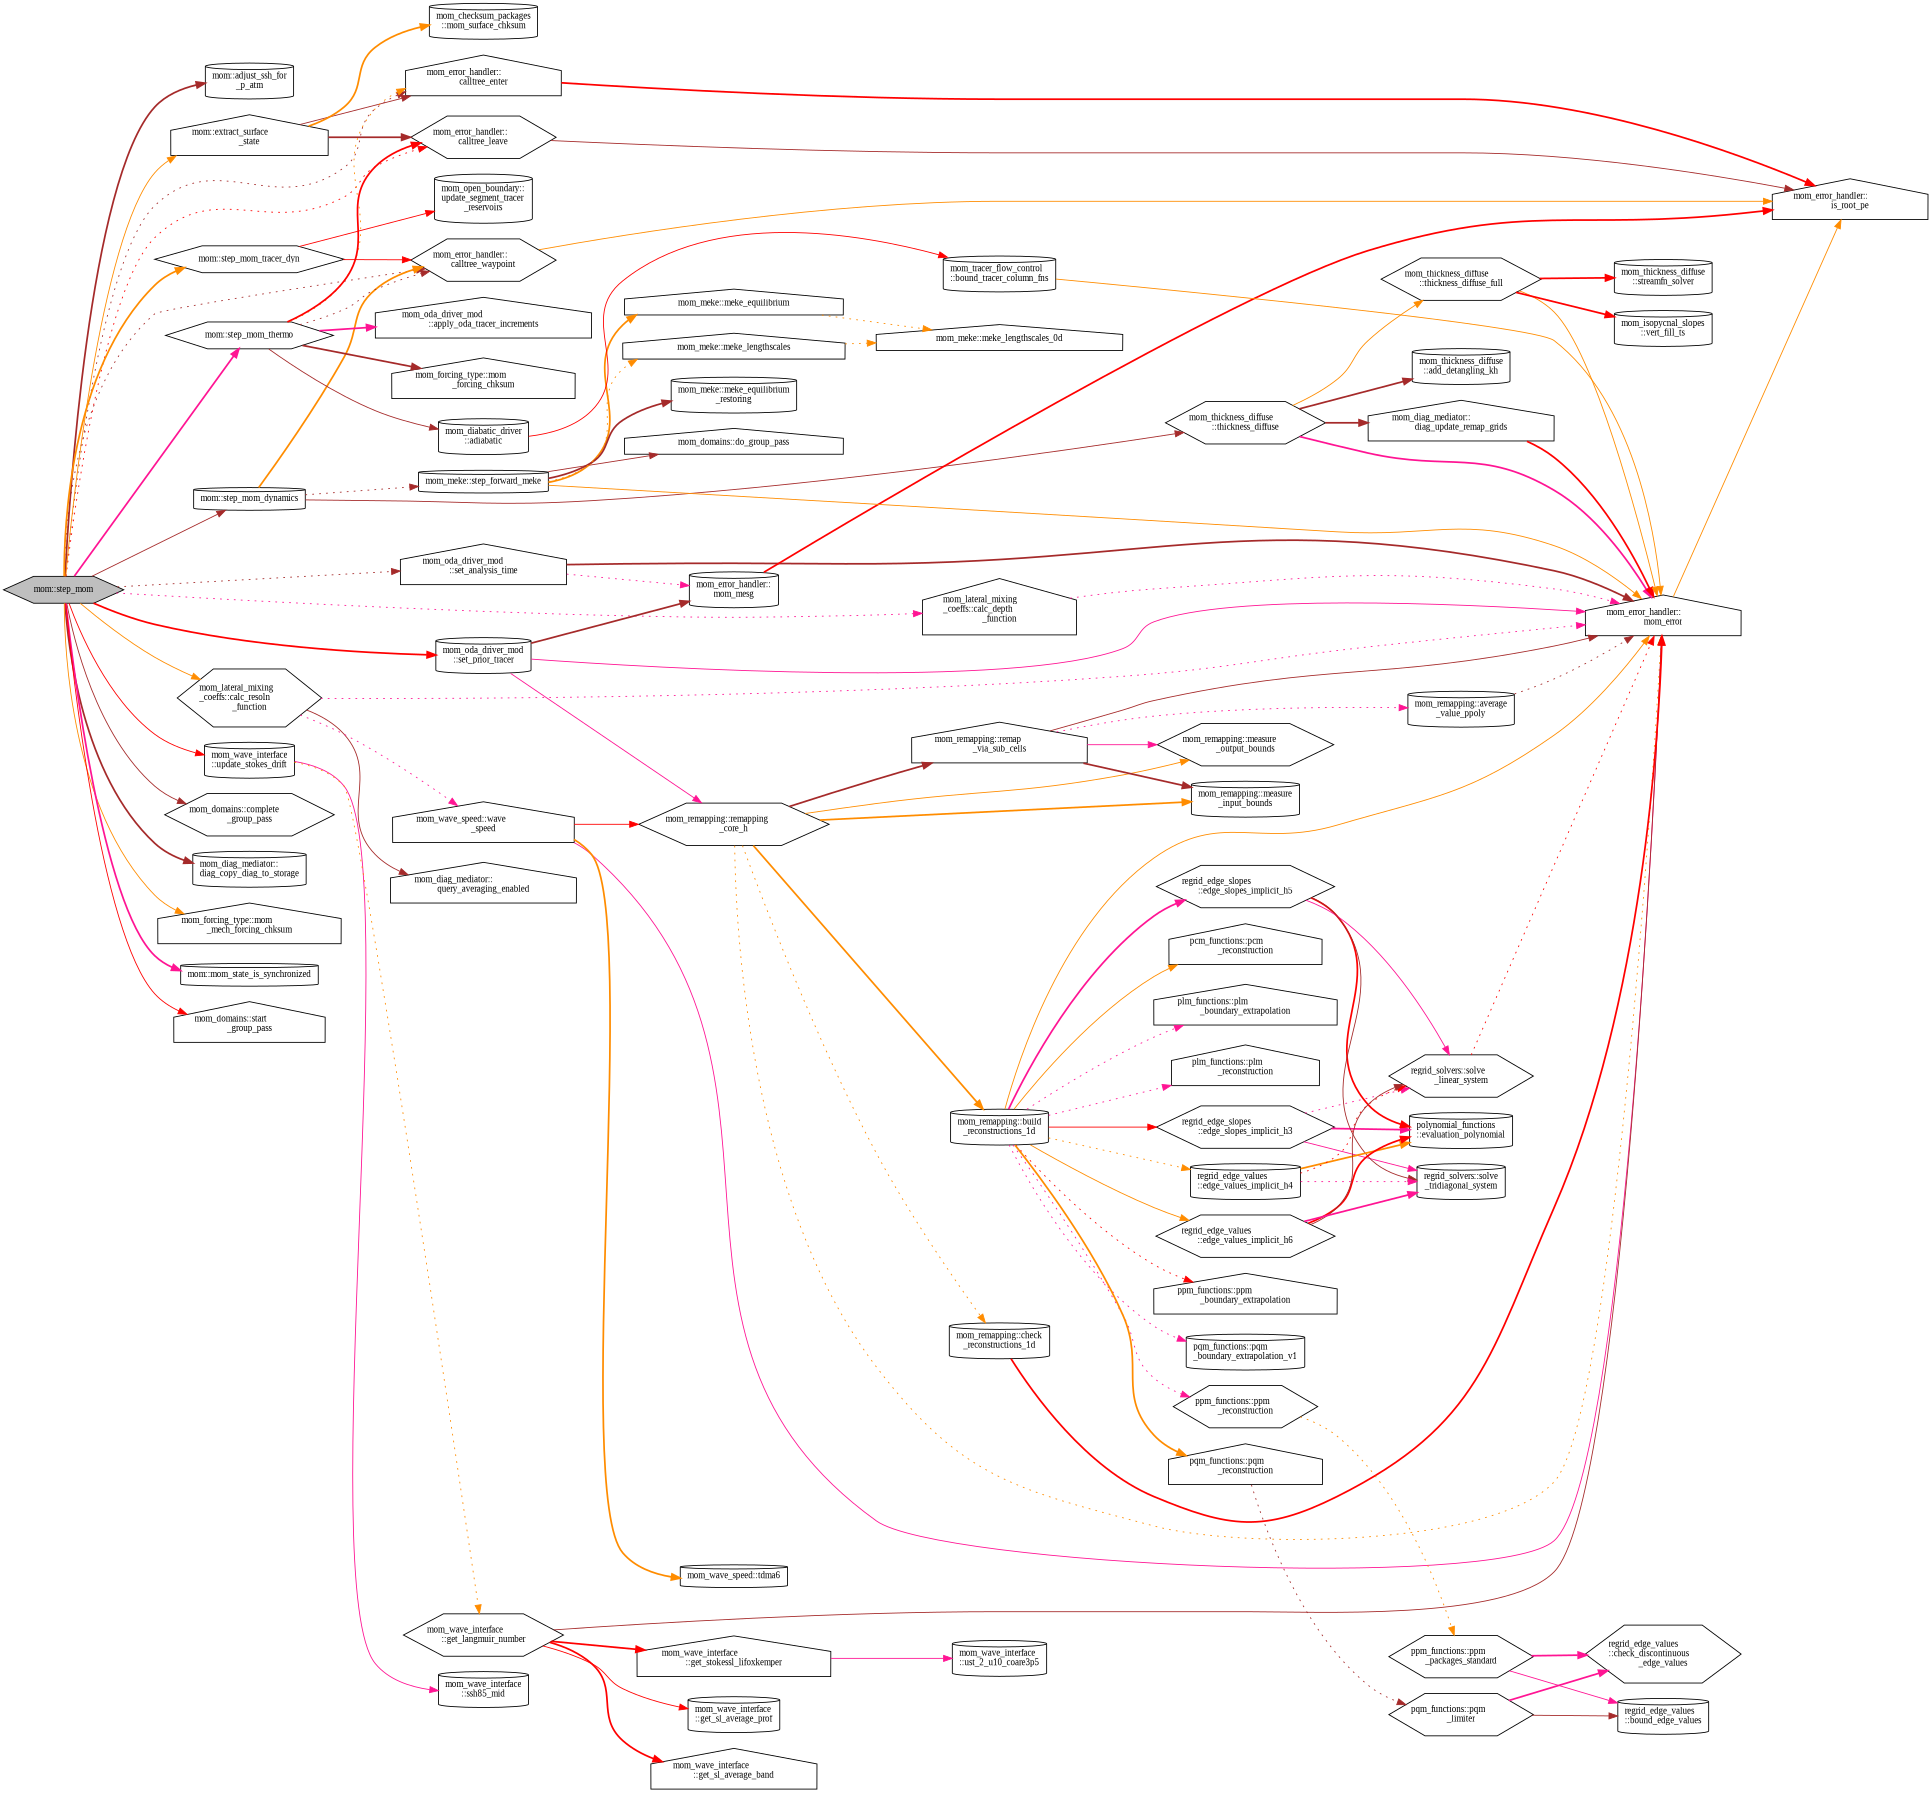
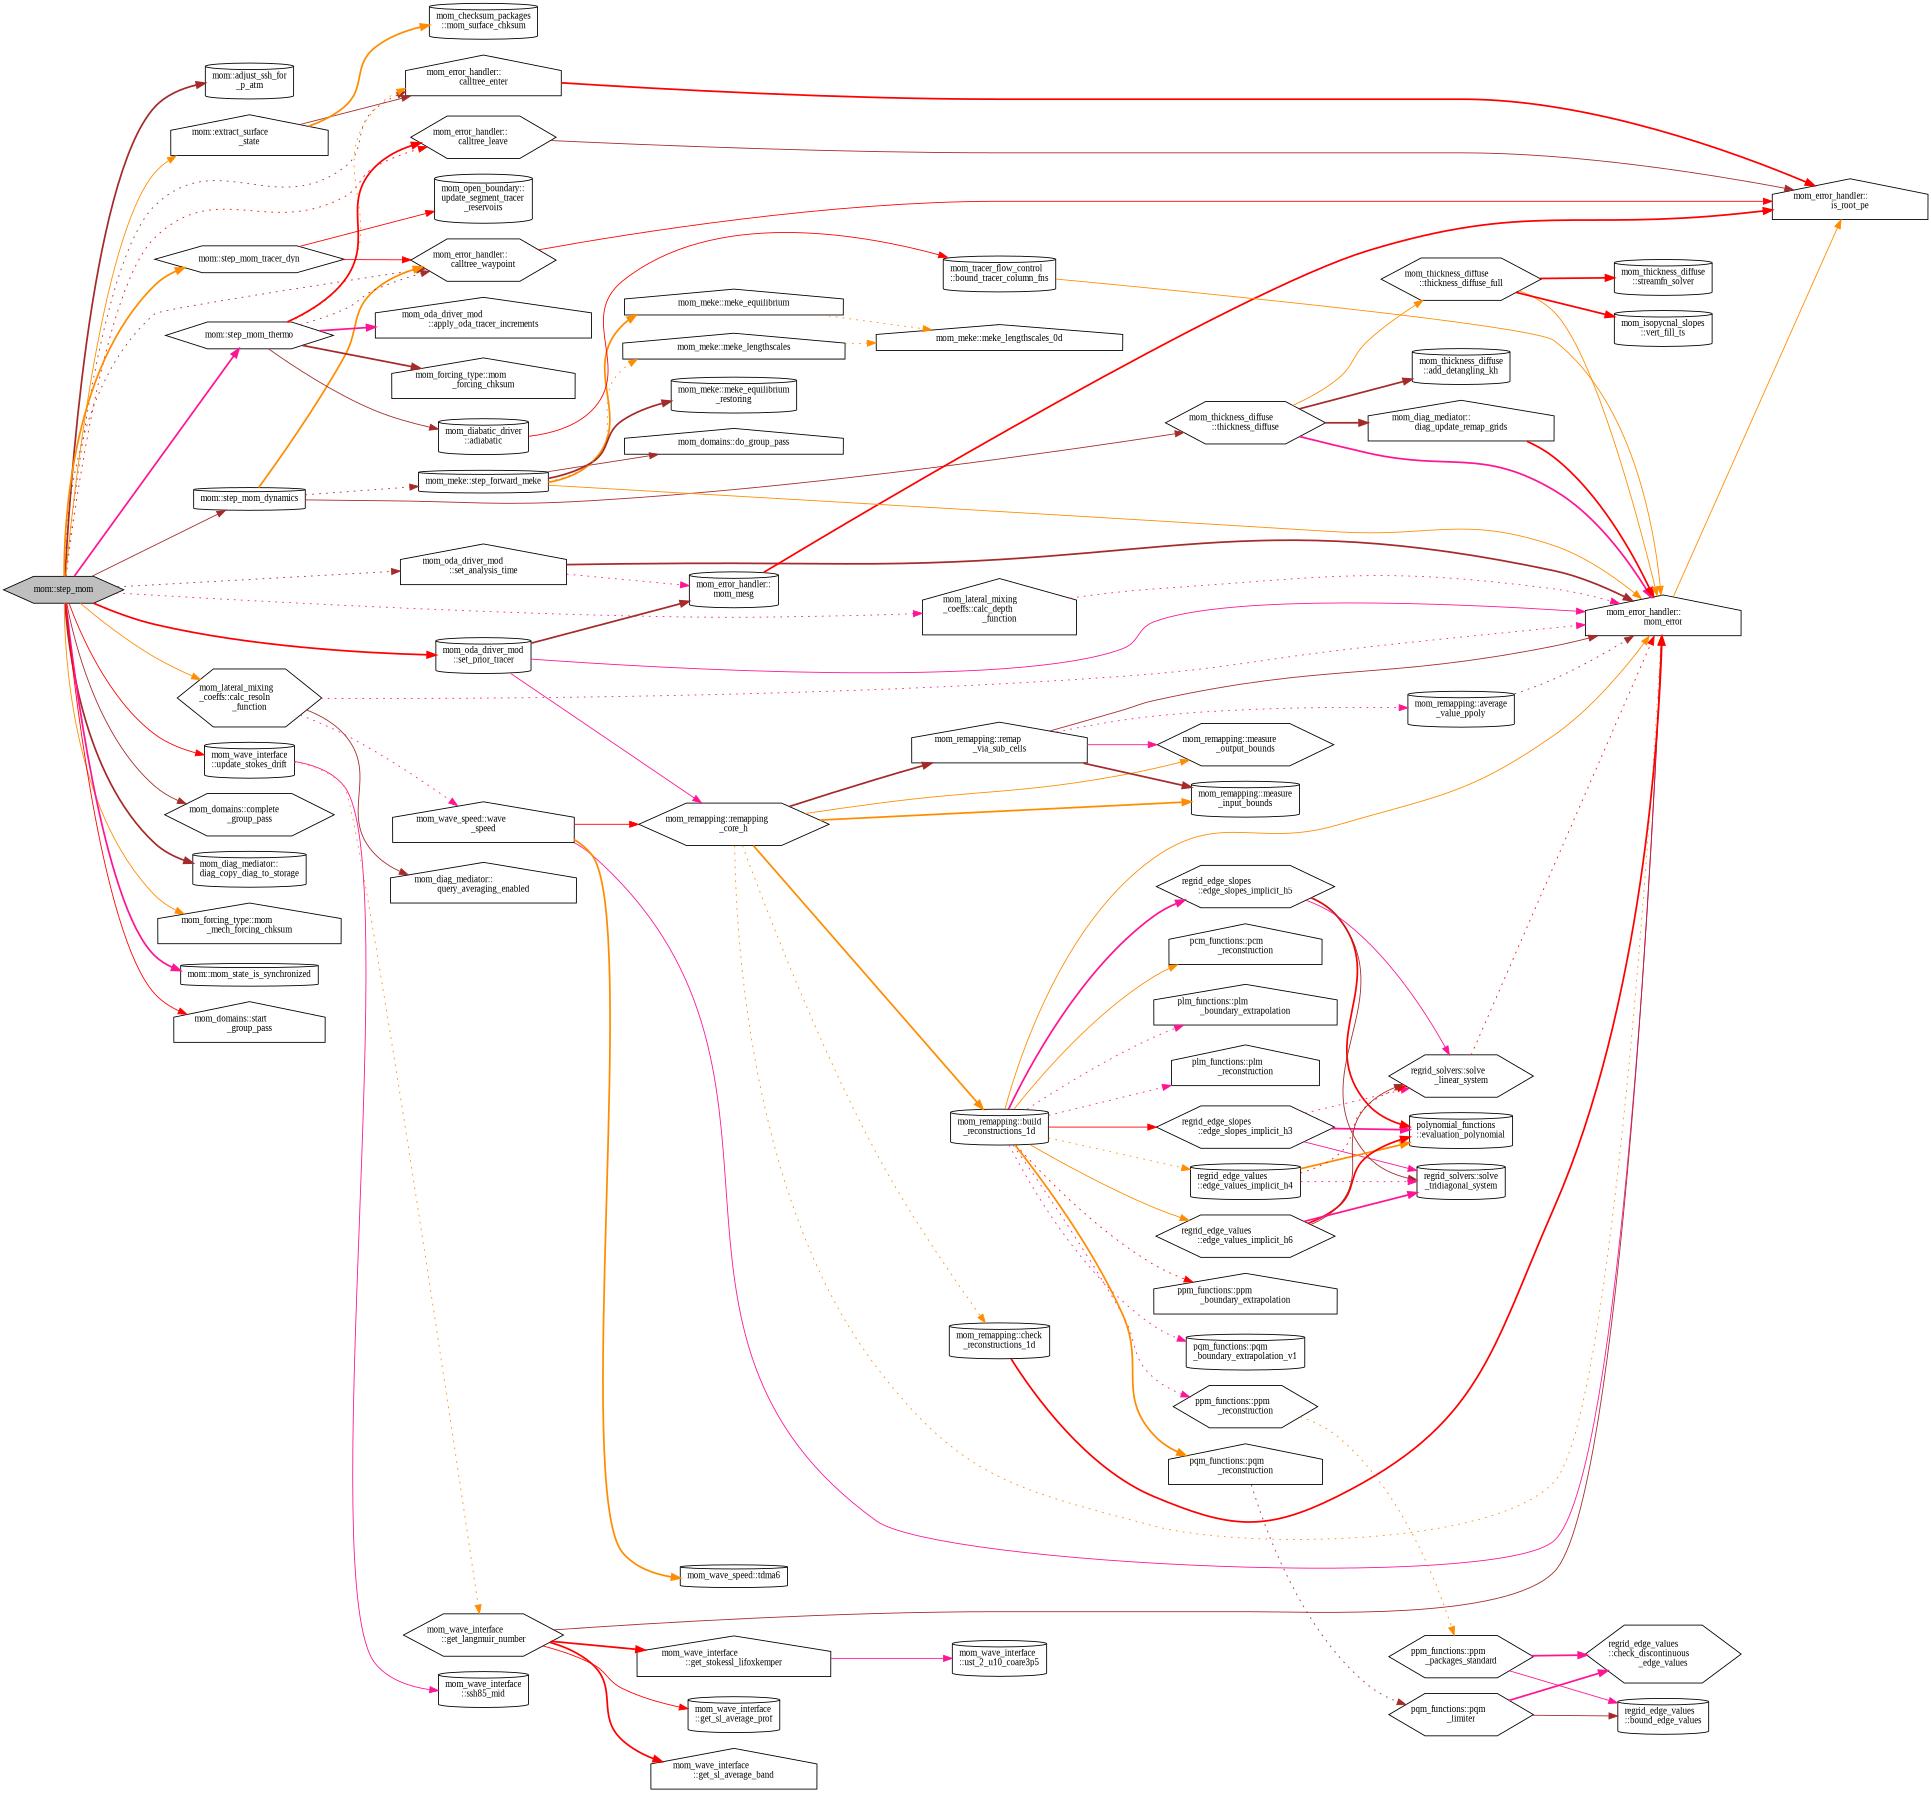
edge "mom::extract_surface _state" -> "mom_error_handler:: calltree_leave": removed
edge "mom_error_handler:: calltree_waypoint" -> "mom_error_handler:: is_root_pe": color darkorange -> red
